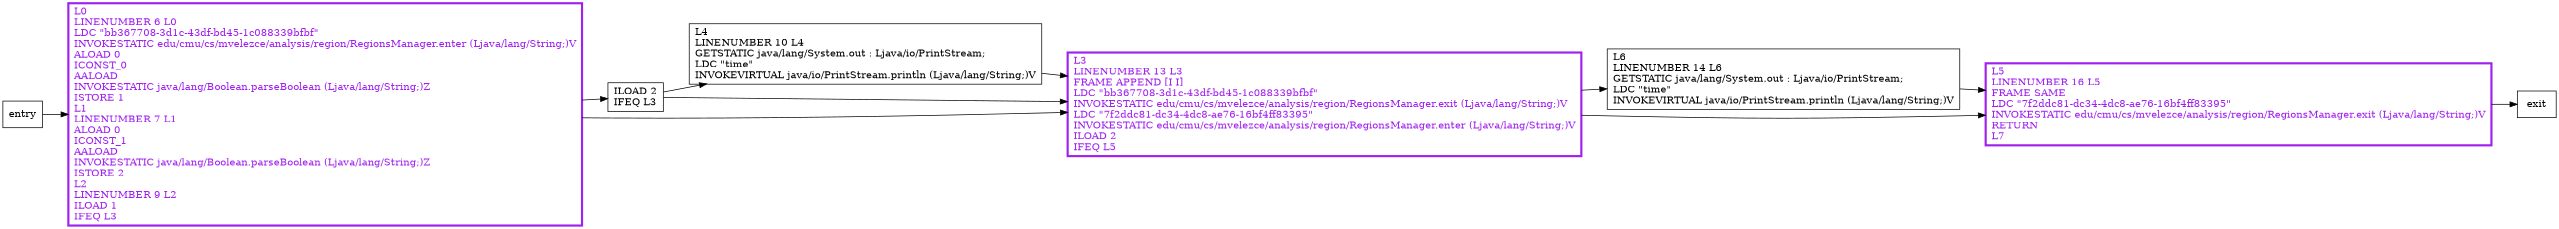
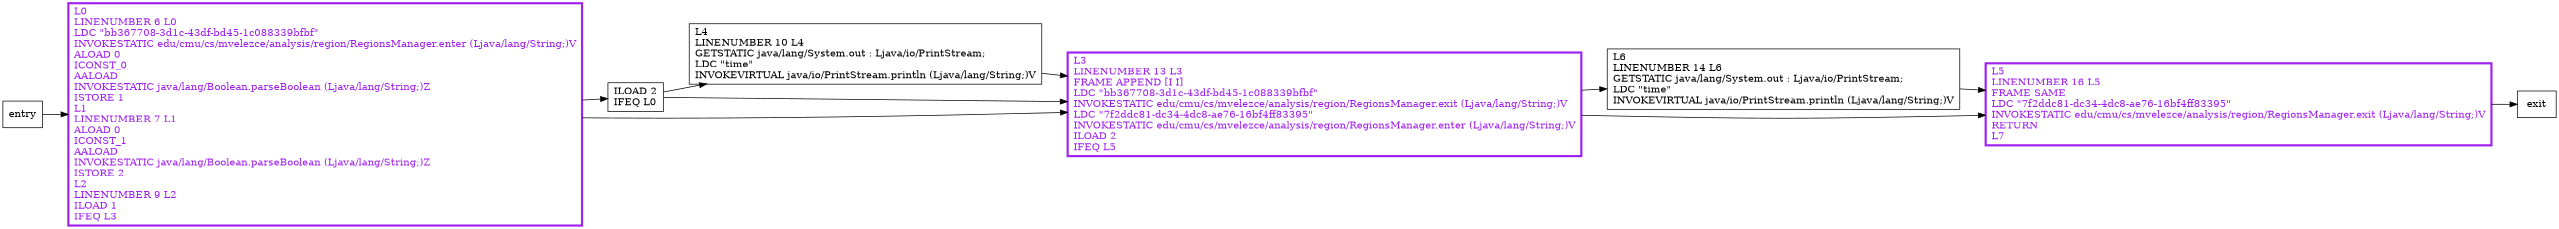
node "ILOAD 2 IFEQ L3": label "ILOAD 2 IFEQ L3" -> "ILOAD 2 IFEQ L0"
